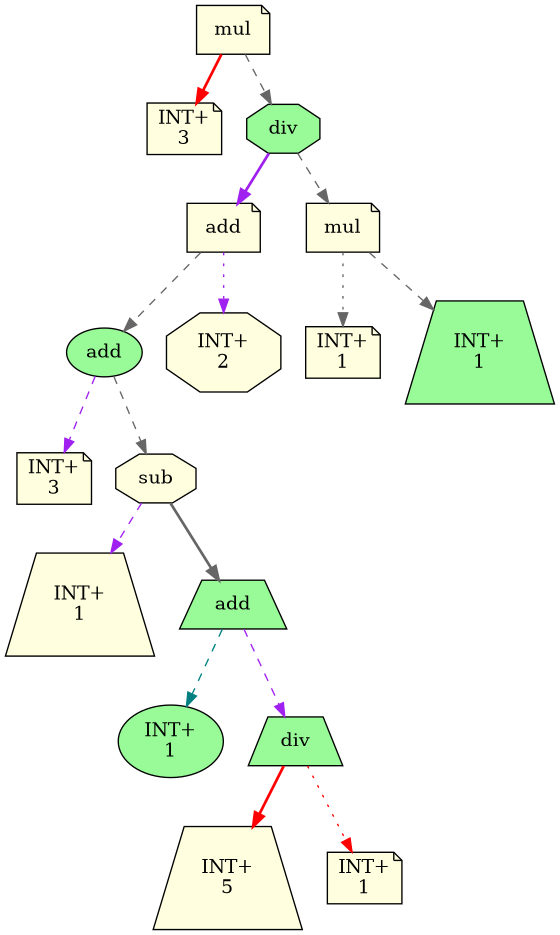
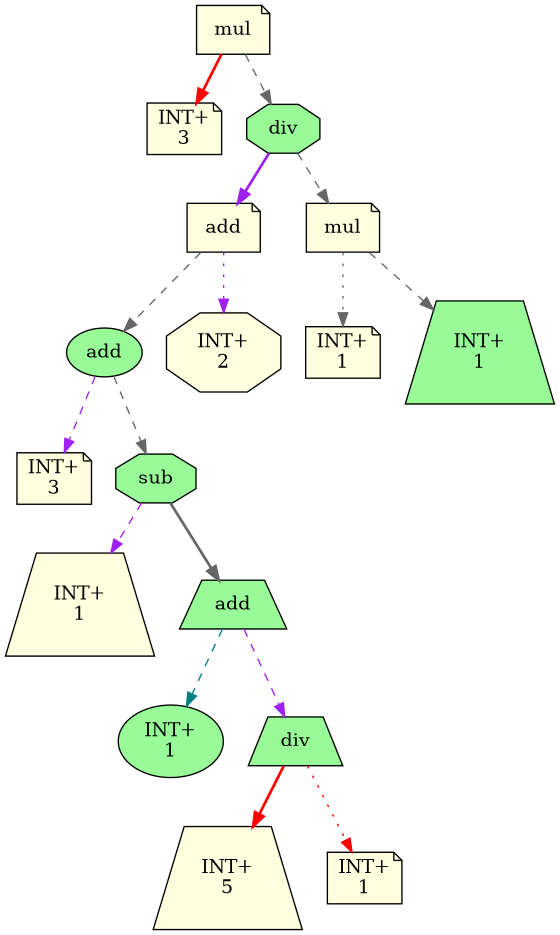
node "sub": fillcolor lightyellow -> palegreen
